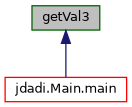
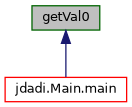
node "getVal3": label "getVal3" -> "getVal0"
